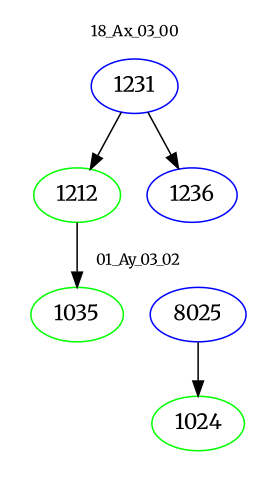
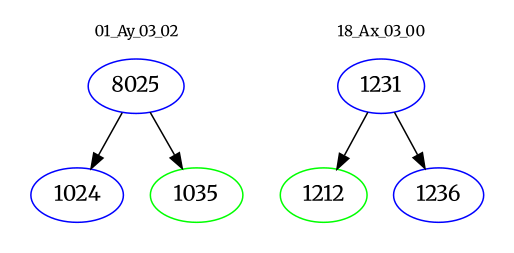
edge "1212" -> "1035": now "8025" -> "1035"
node "1024": color green -> blue
